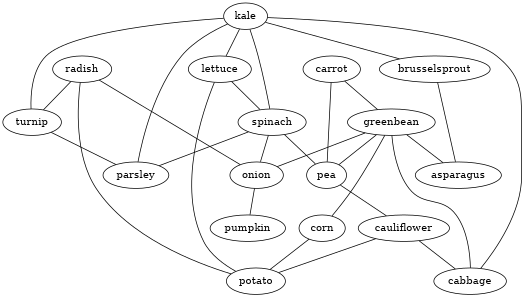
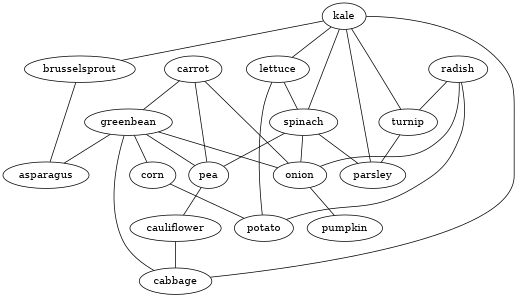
edge "carrot" -- "onion": added
edge "cauliflower" -- "potato": removed
